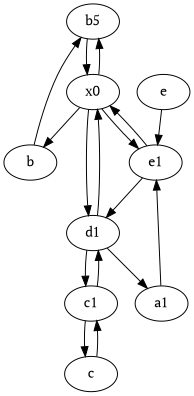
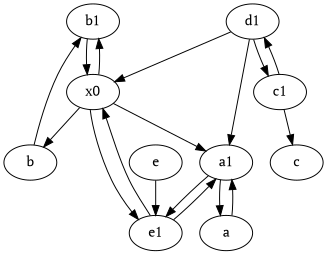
node "b5": label "b5" -> "b1"
edge "x0" -> "d1": now "x0" -> "a1"
edge "e1" -> "d1": now "e1" -> "a1"
node "a": added
edge "c" -> "c1": removed
